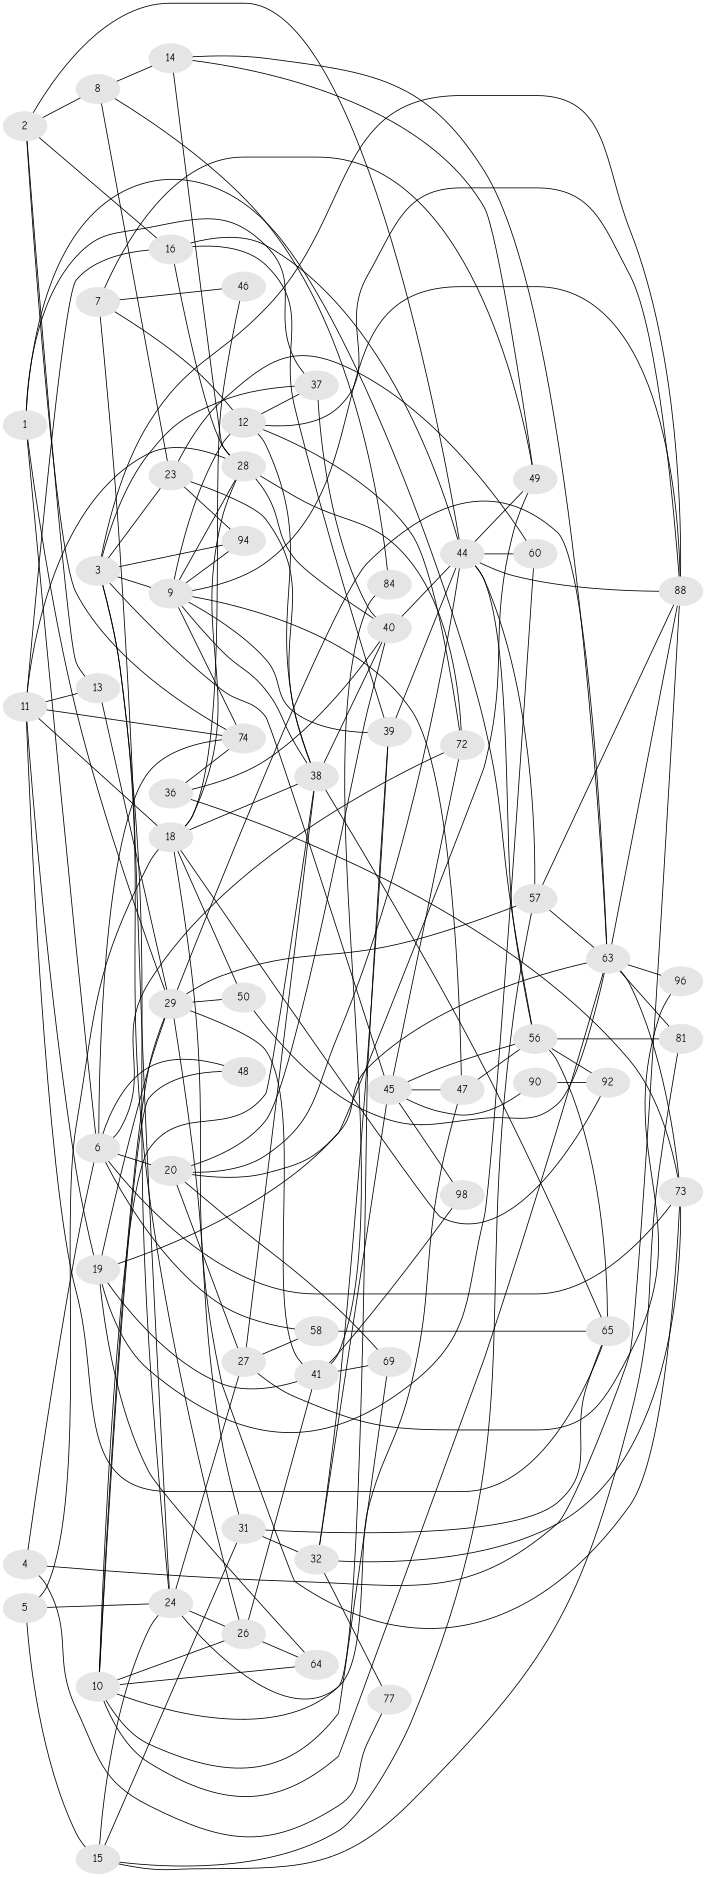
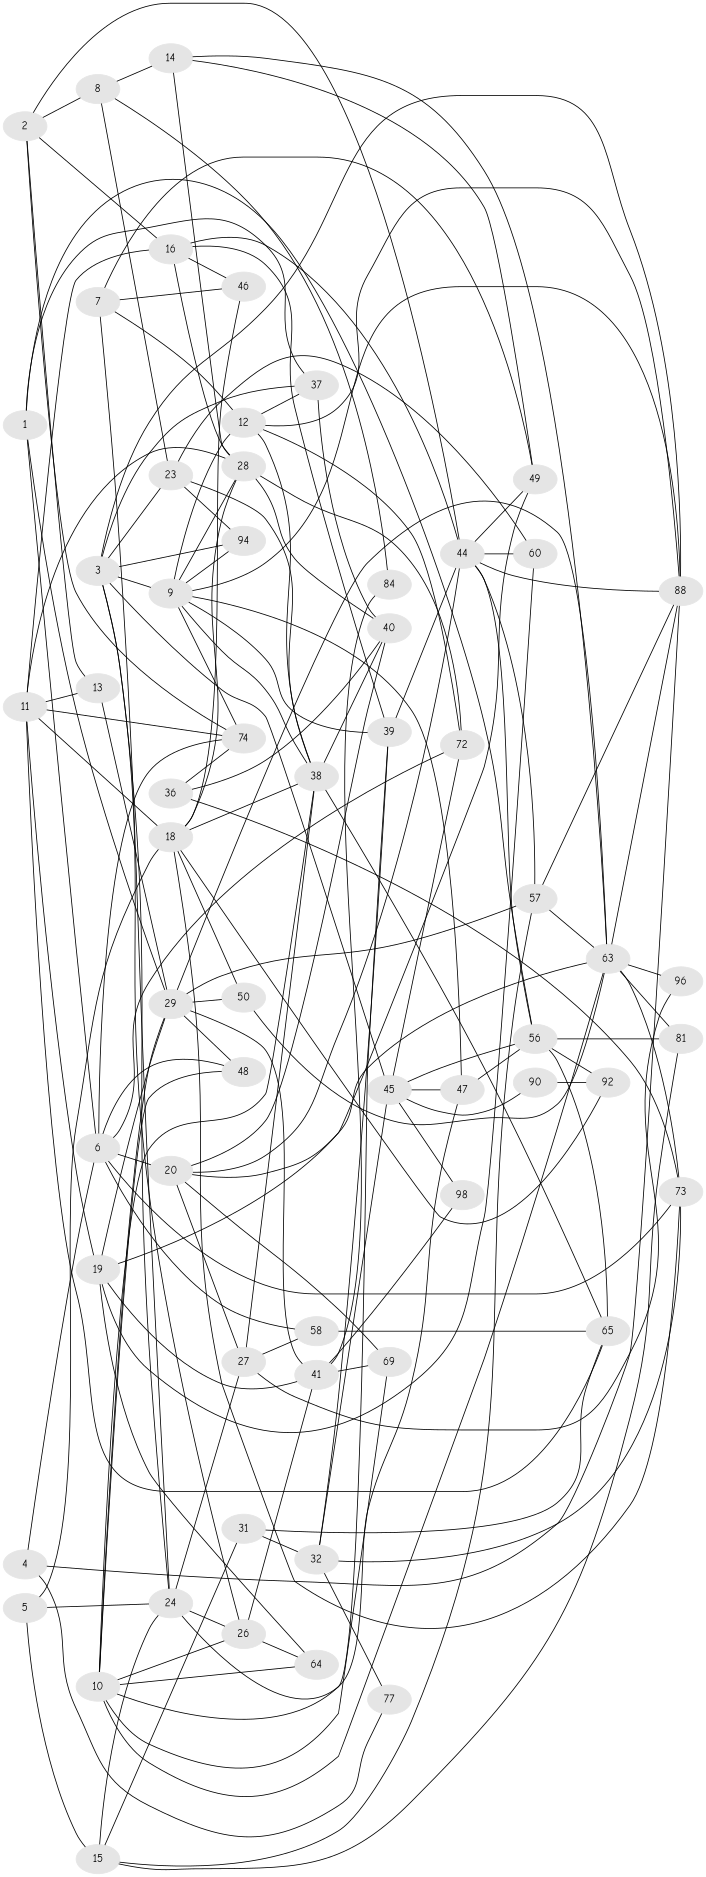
edge "16" -- "46": added
edge "44" -- "40": removed
edge "29" -- "31": now "29" -- "48"
